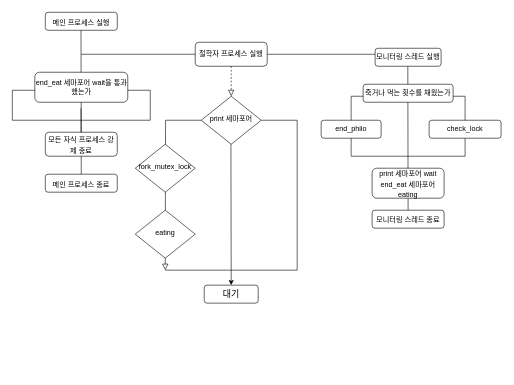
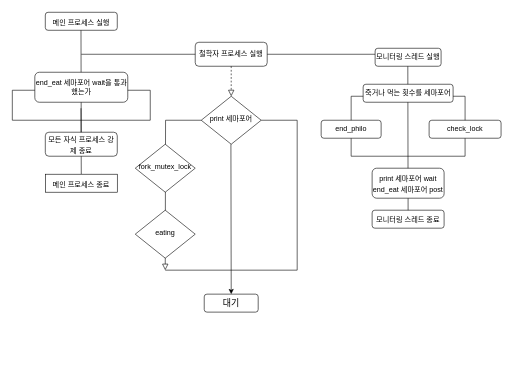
node "죽거나 먹는 횟수를 채웠는가": label "죽거나 먹는 횟수를 채웠는가" -> "죽거나 먹는 횟수를 세마포어"
node "메인 프로세스 종료": shape rounded rectangle -> rectangle
node "print 세마포어 wait end_eat 세마포어 eating": label "print 세마포어 wait end_eat 세마포어 eating" -> "print 세마포어 wait end_eat 세마포어 post"
node "대기": moved (231, 294) -> (231, 303)
